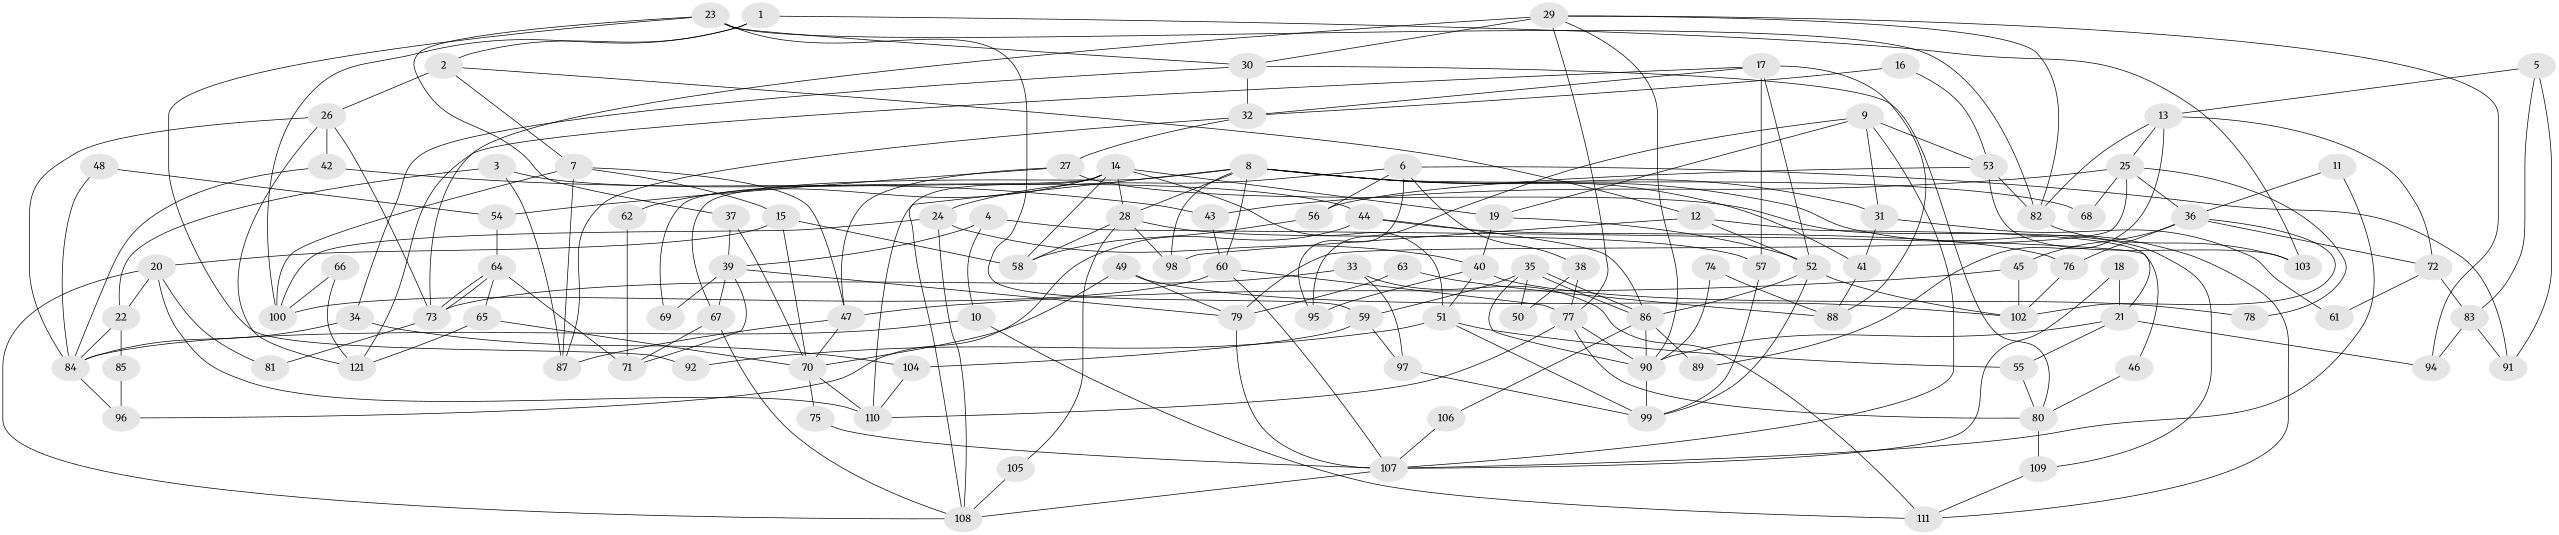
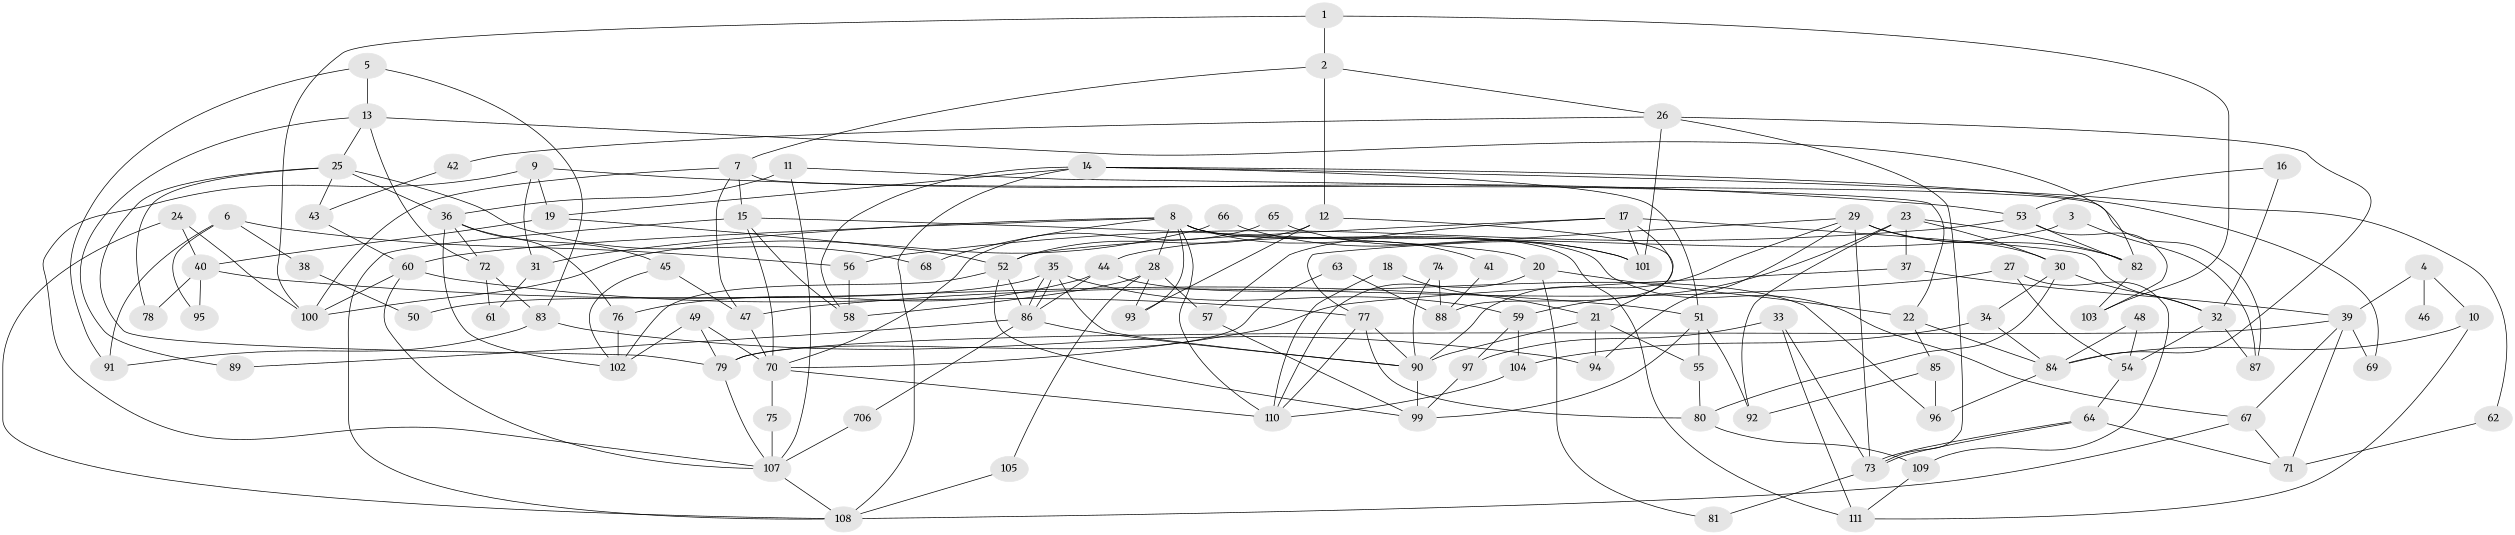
edge "32" -- "27": now "32" -- "54"
edge "9" -- "95": removed
edge "6" -- "24": removed
edge "14" -- "28": removed
edge "3" -- "22": now "11" -- "22"
edge "42" -- "84": removed
edge "31" -- "41": removed
node "98": label "98" -> "93"
edge "38" -- "77": removed
edge "64" -- "65": removed
edge "47" -- "87": removed
node "121": label "121" -> "101"
edge "85" -- "92": added
edge "46" -- "80": removed
node "106": label "106" -> "706"
edge "18" -- "107": now "18" -- "110"
edge "20" -- "108": now "15" -- "108"
